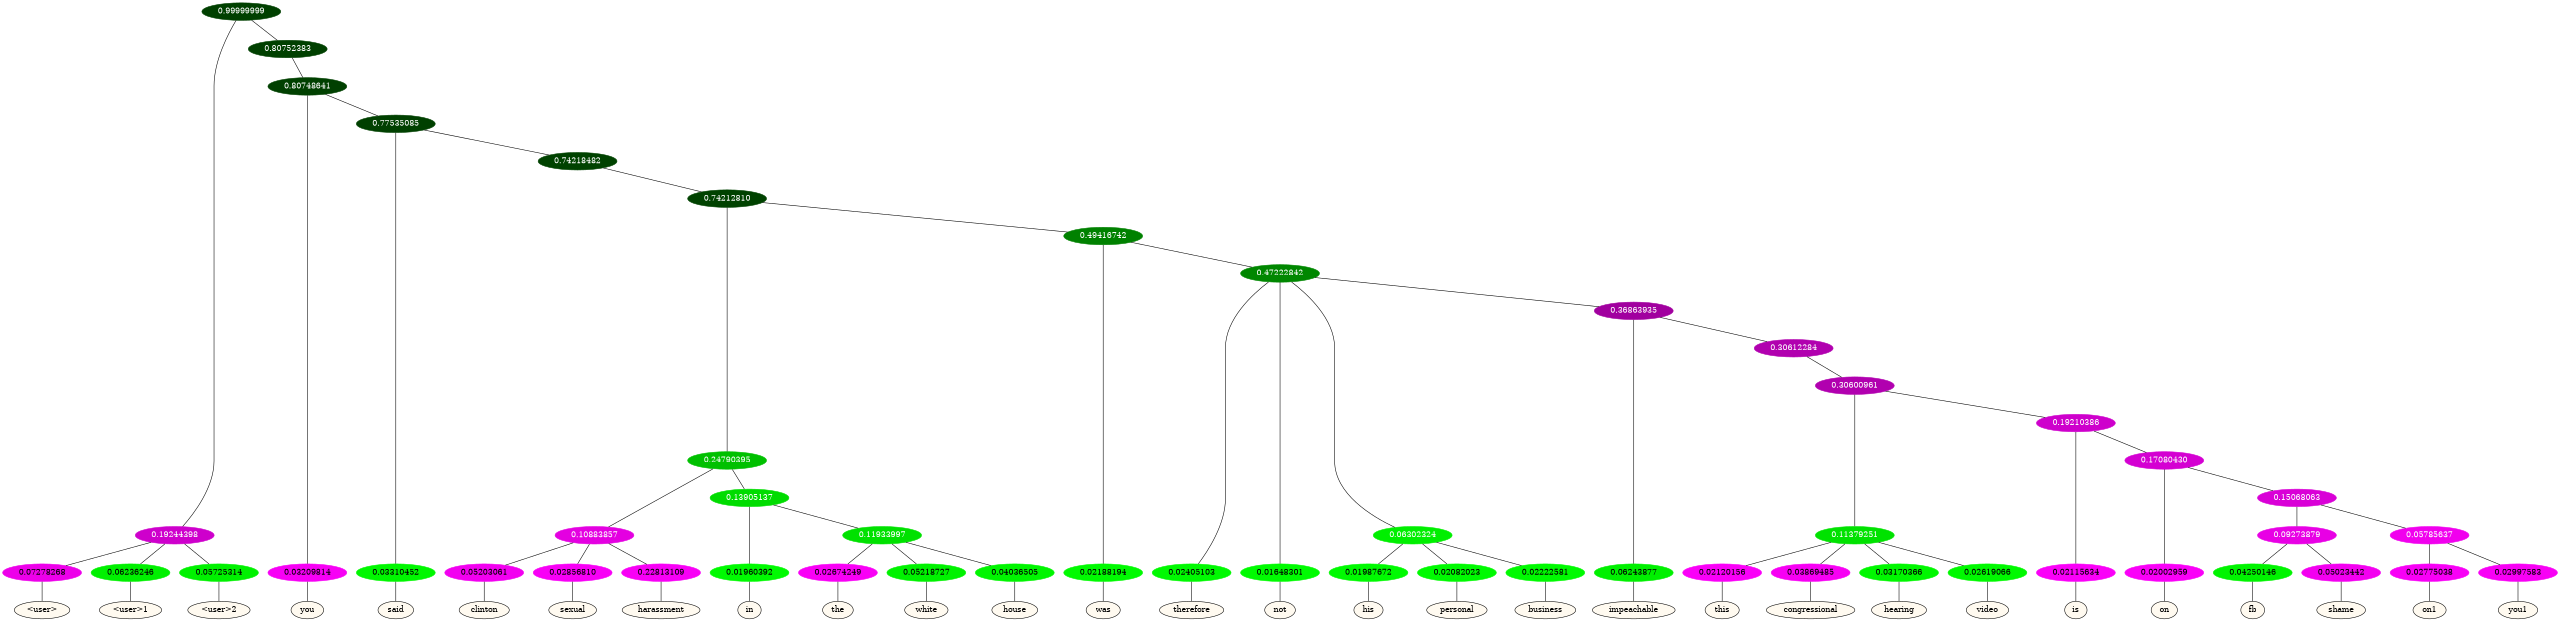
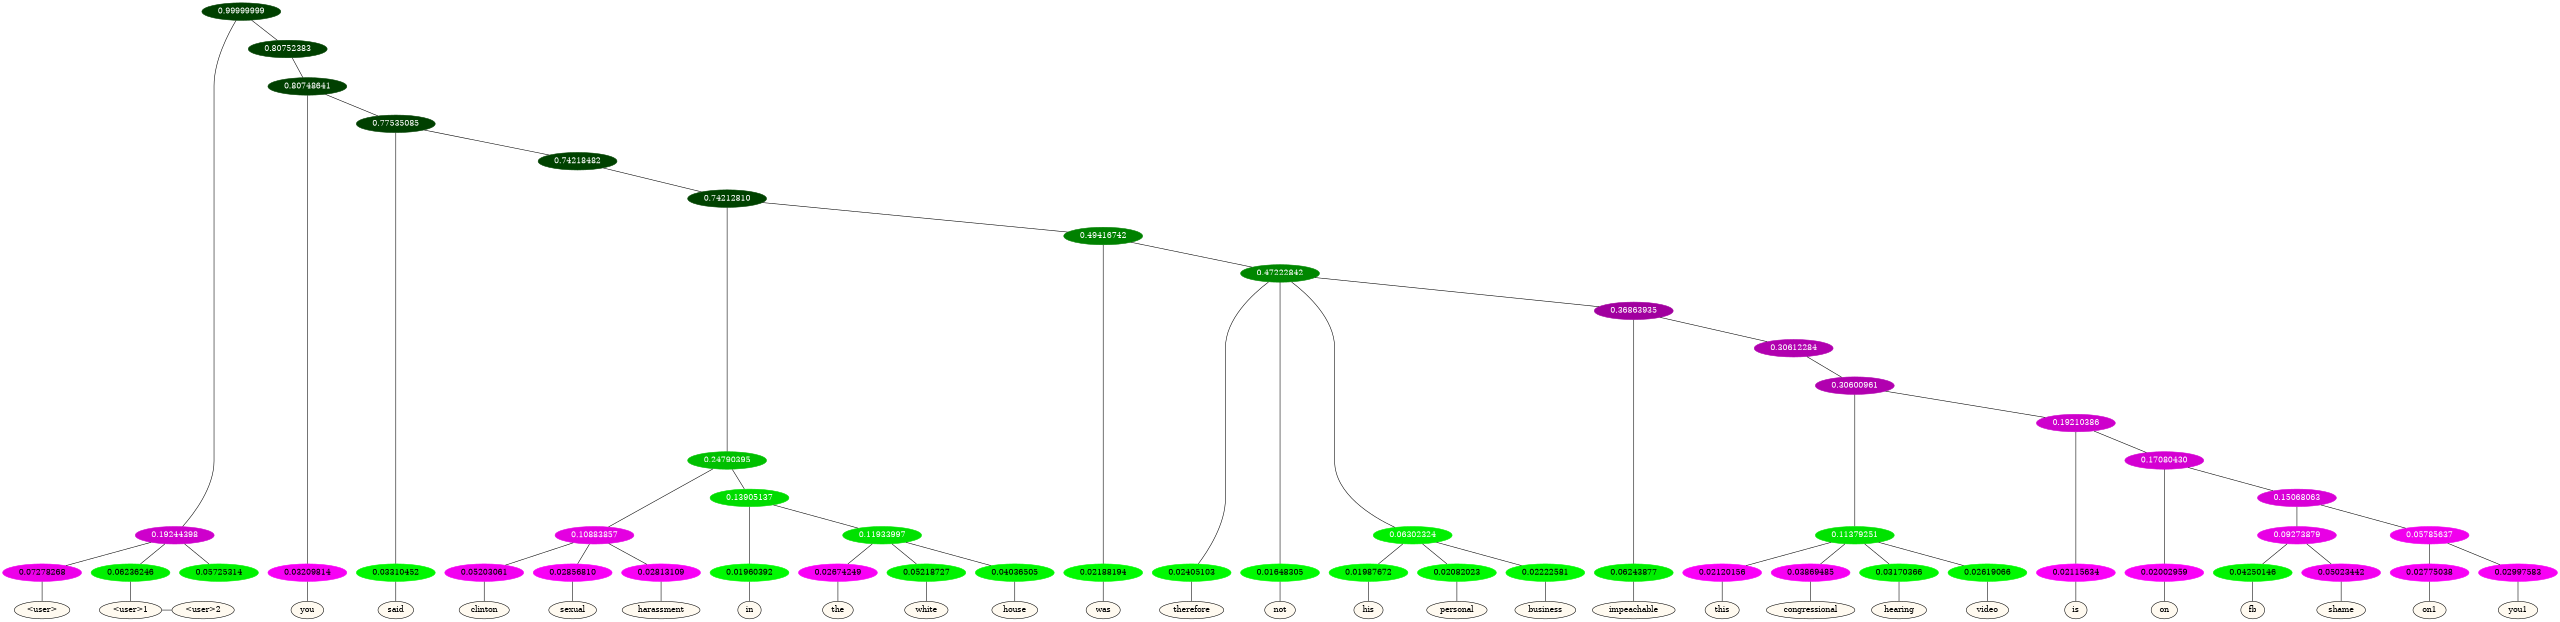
node "0.22813109": label "0.22813109" -> "0.02813109"
node "0.01648301": label "0.01648301" -> "0.01648305"
edge "0.05725314" -- "<user>2": now "<user>1" -- "<user>2"
